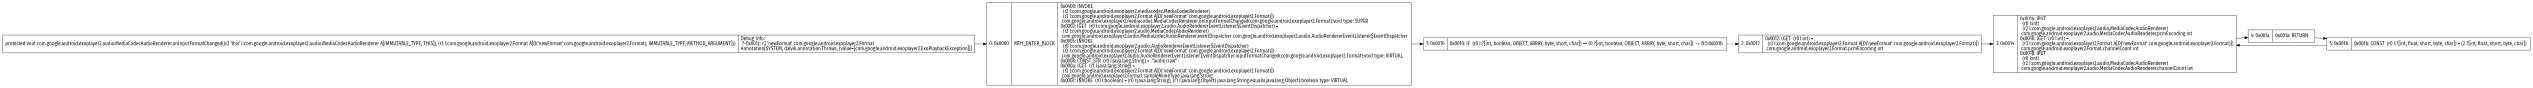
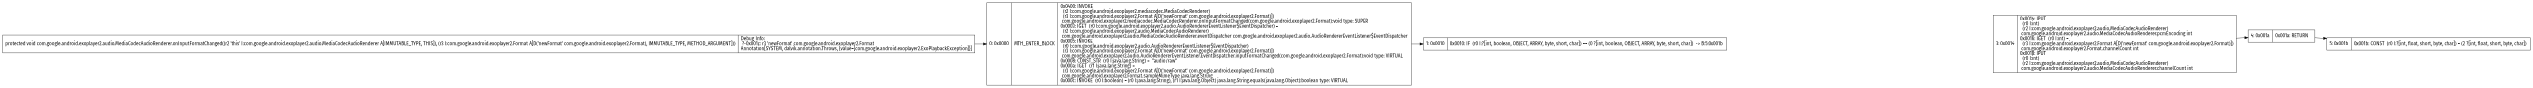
node "2: 0x0012": removed
edge "5: 0x001b" -> "3: 0x0014": removed
